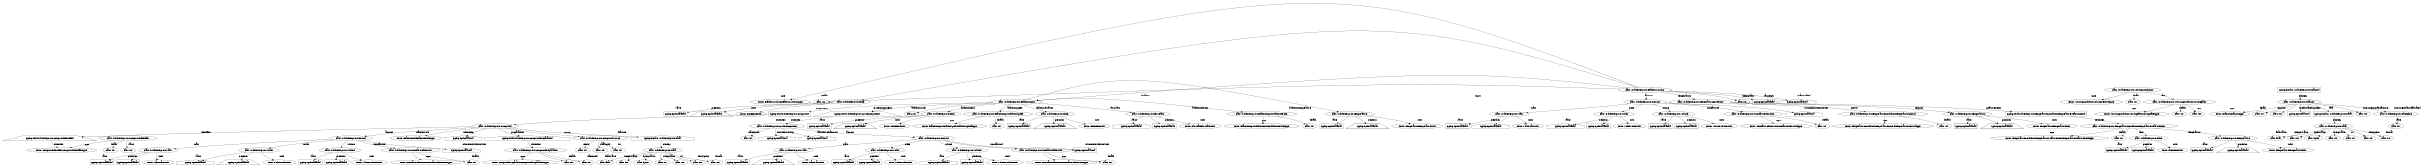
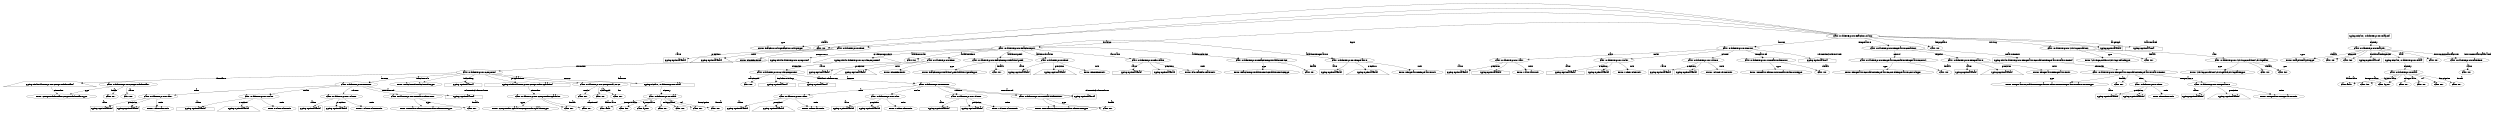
edge "class 'ord_betterproto.ReactionWorkup'" -> "class 'ord_betterproto.StirringConditions'": added, label "stirring"
